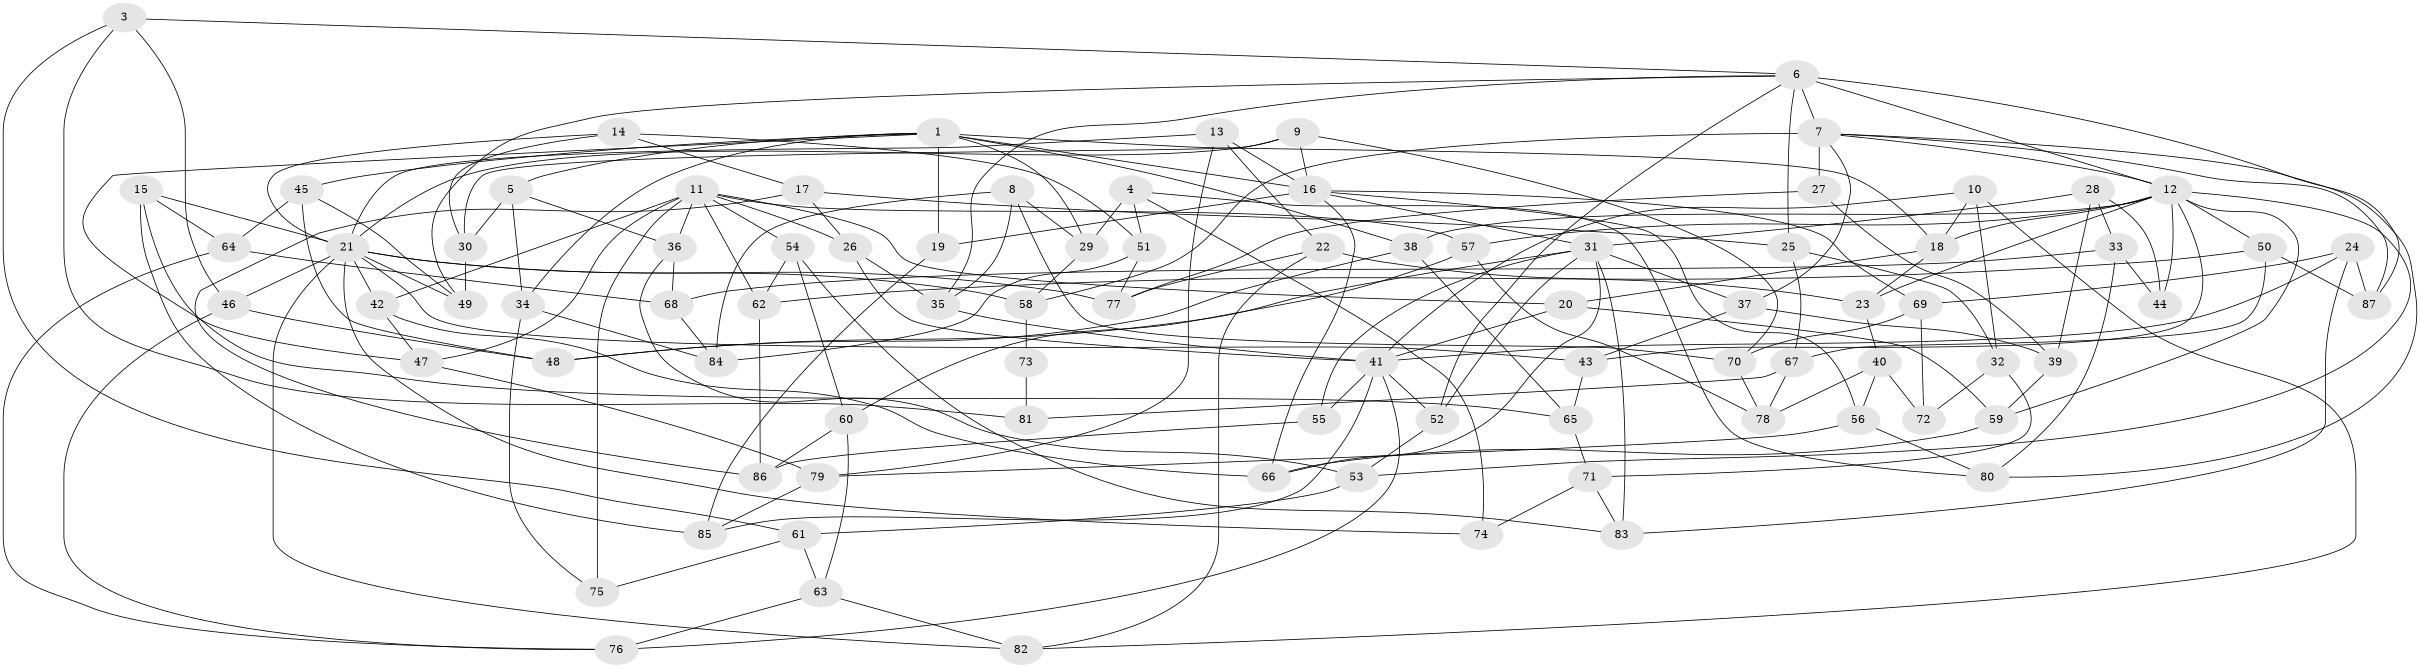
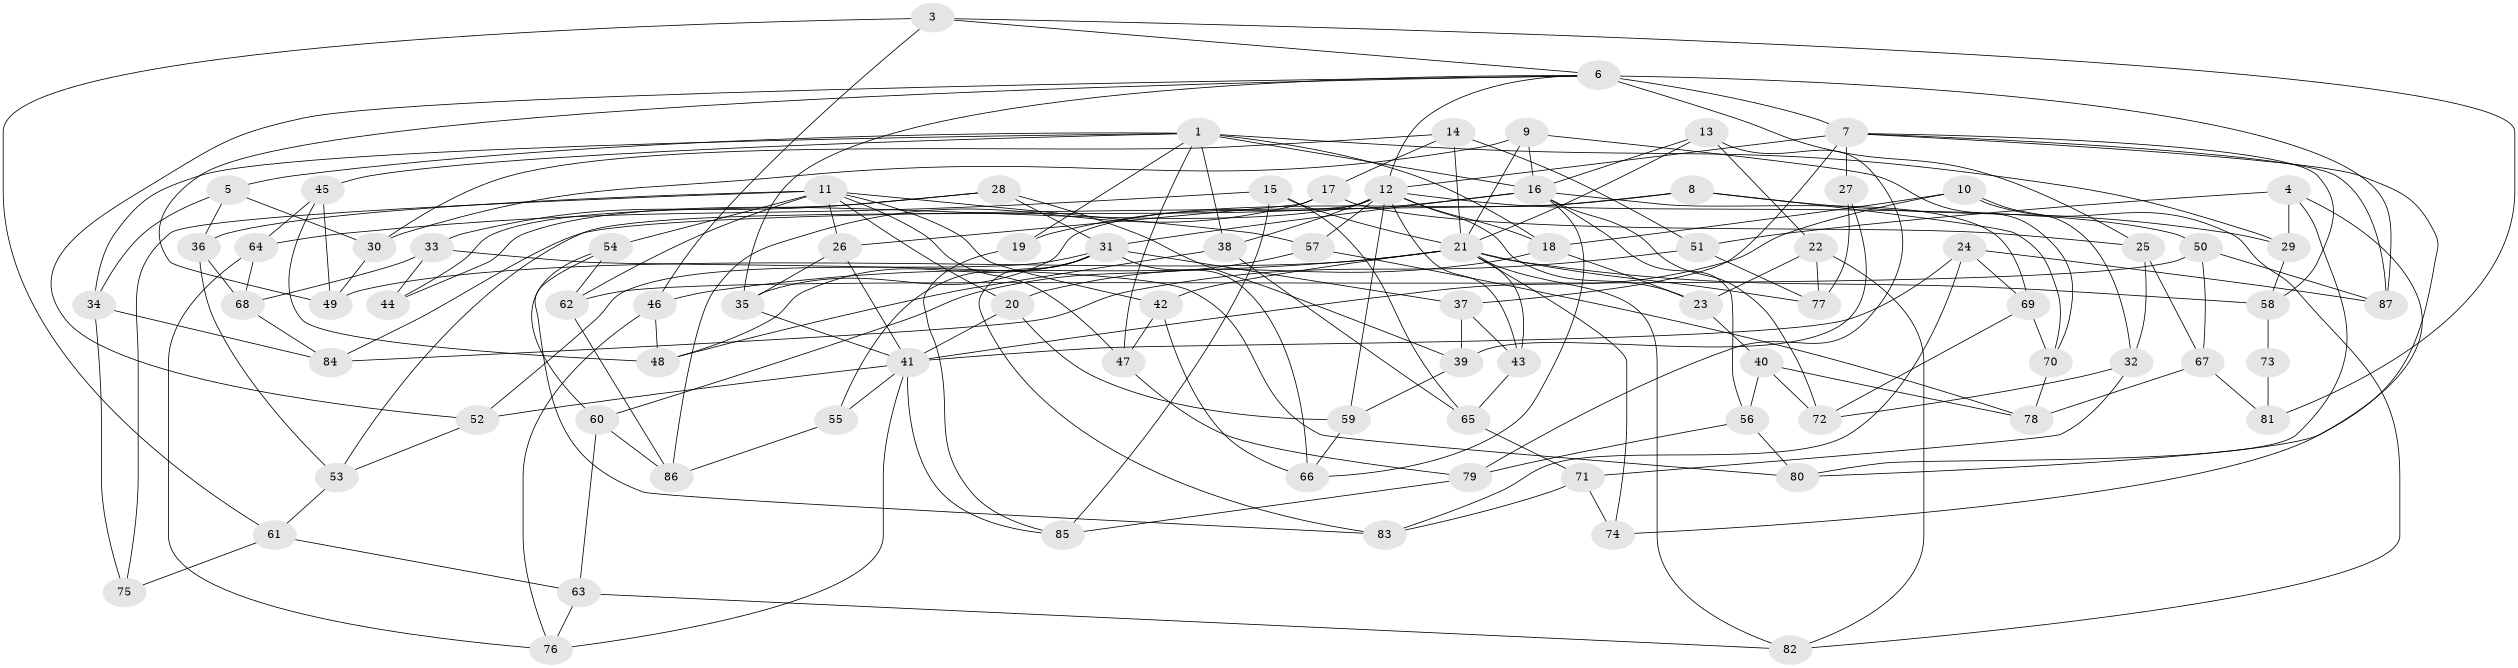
edge "16" -- "72": added
